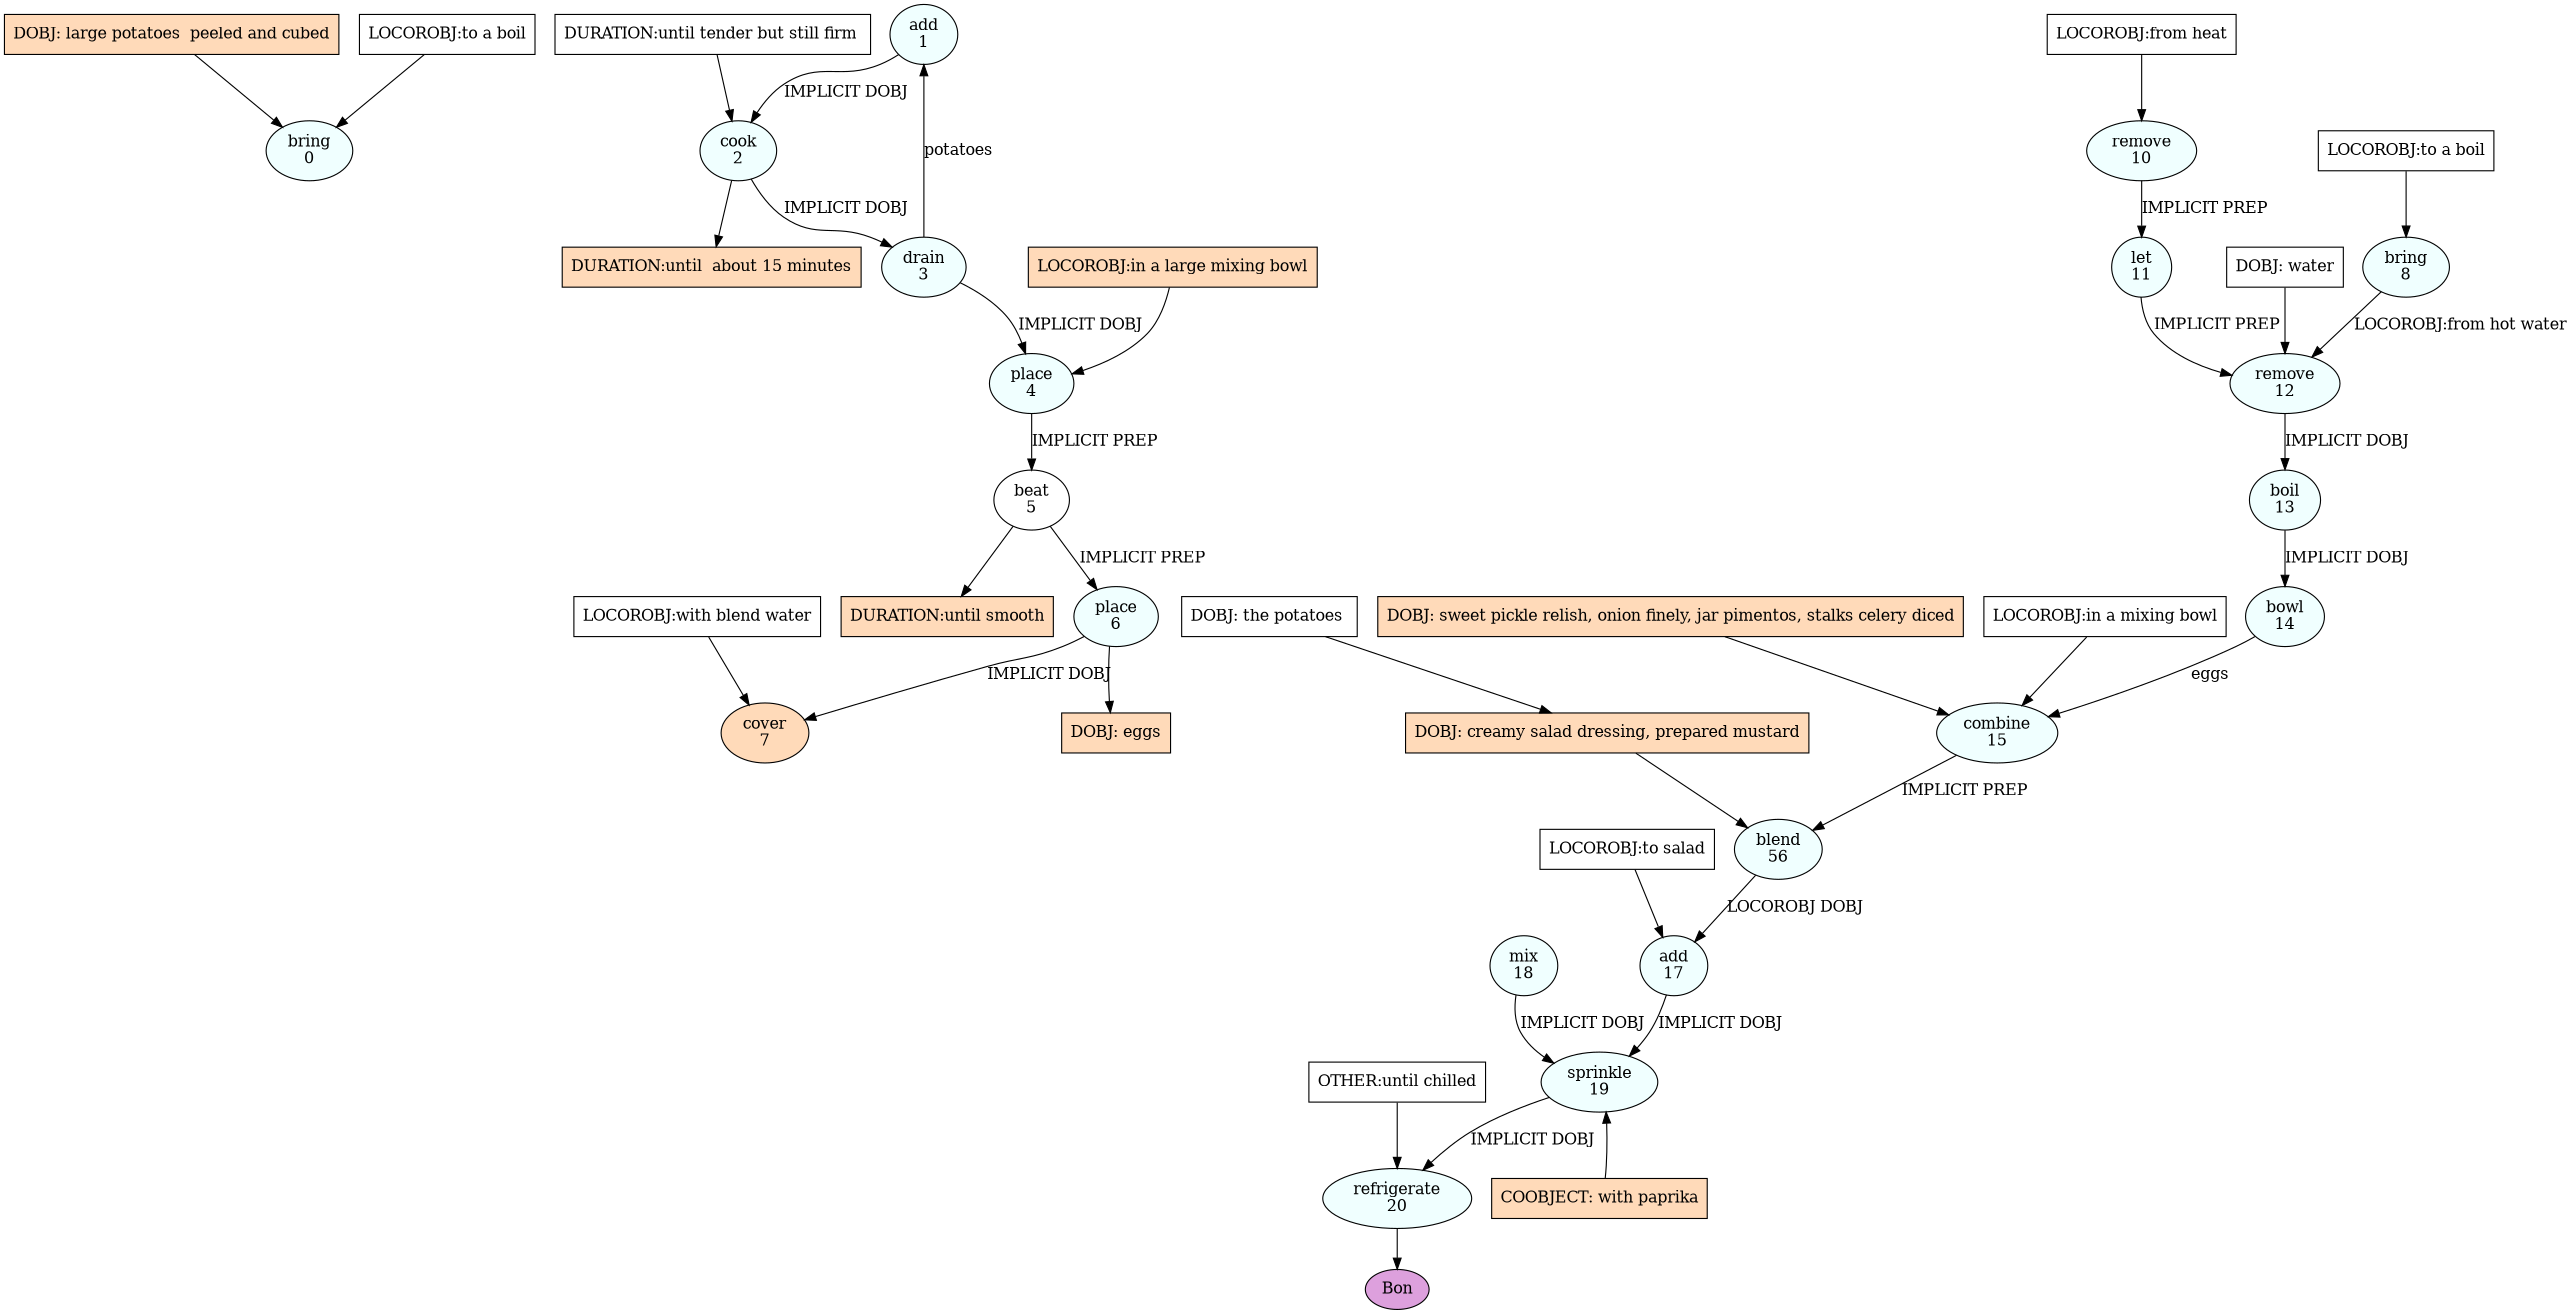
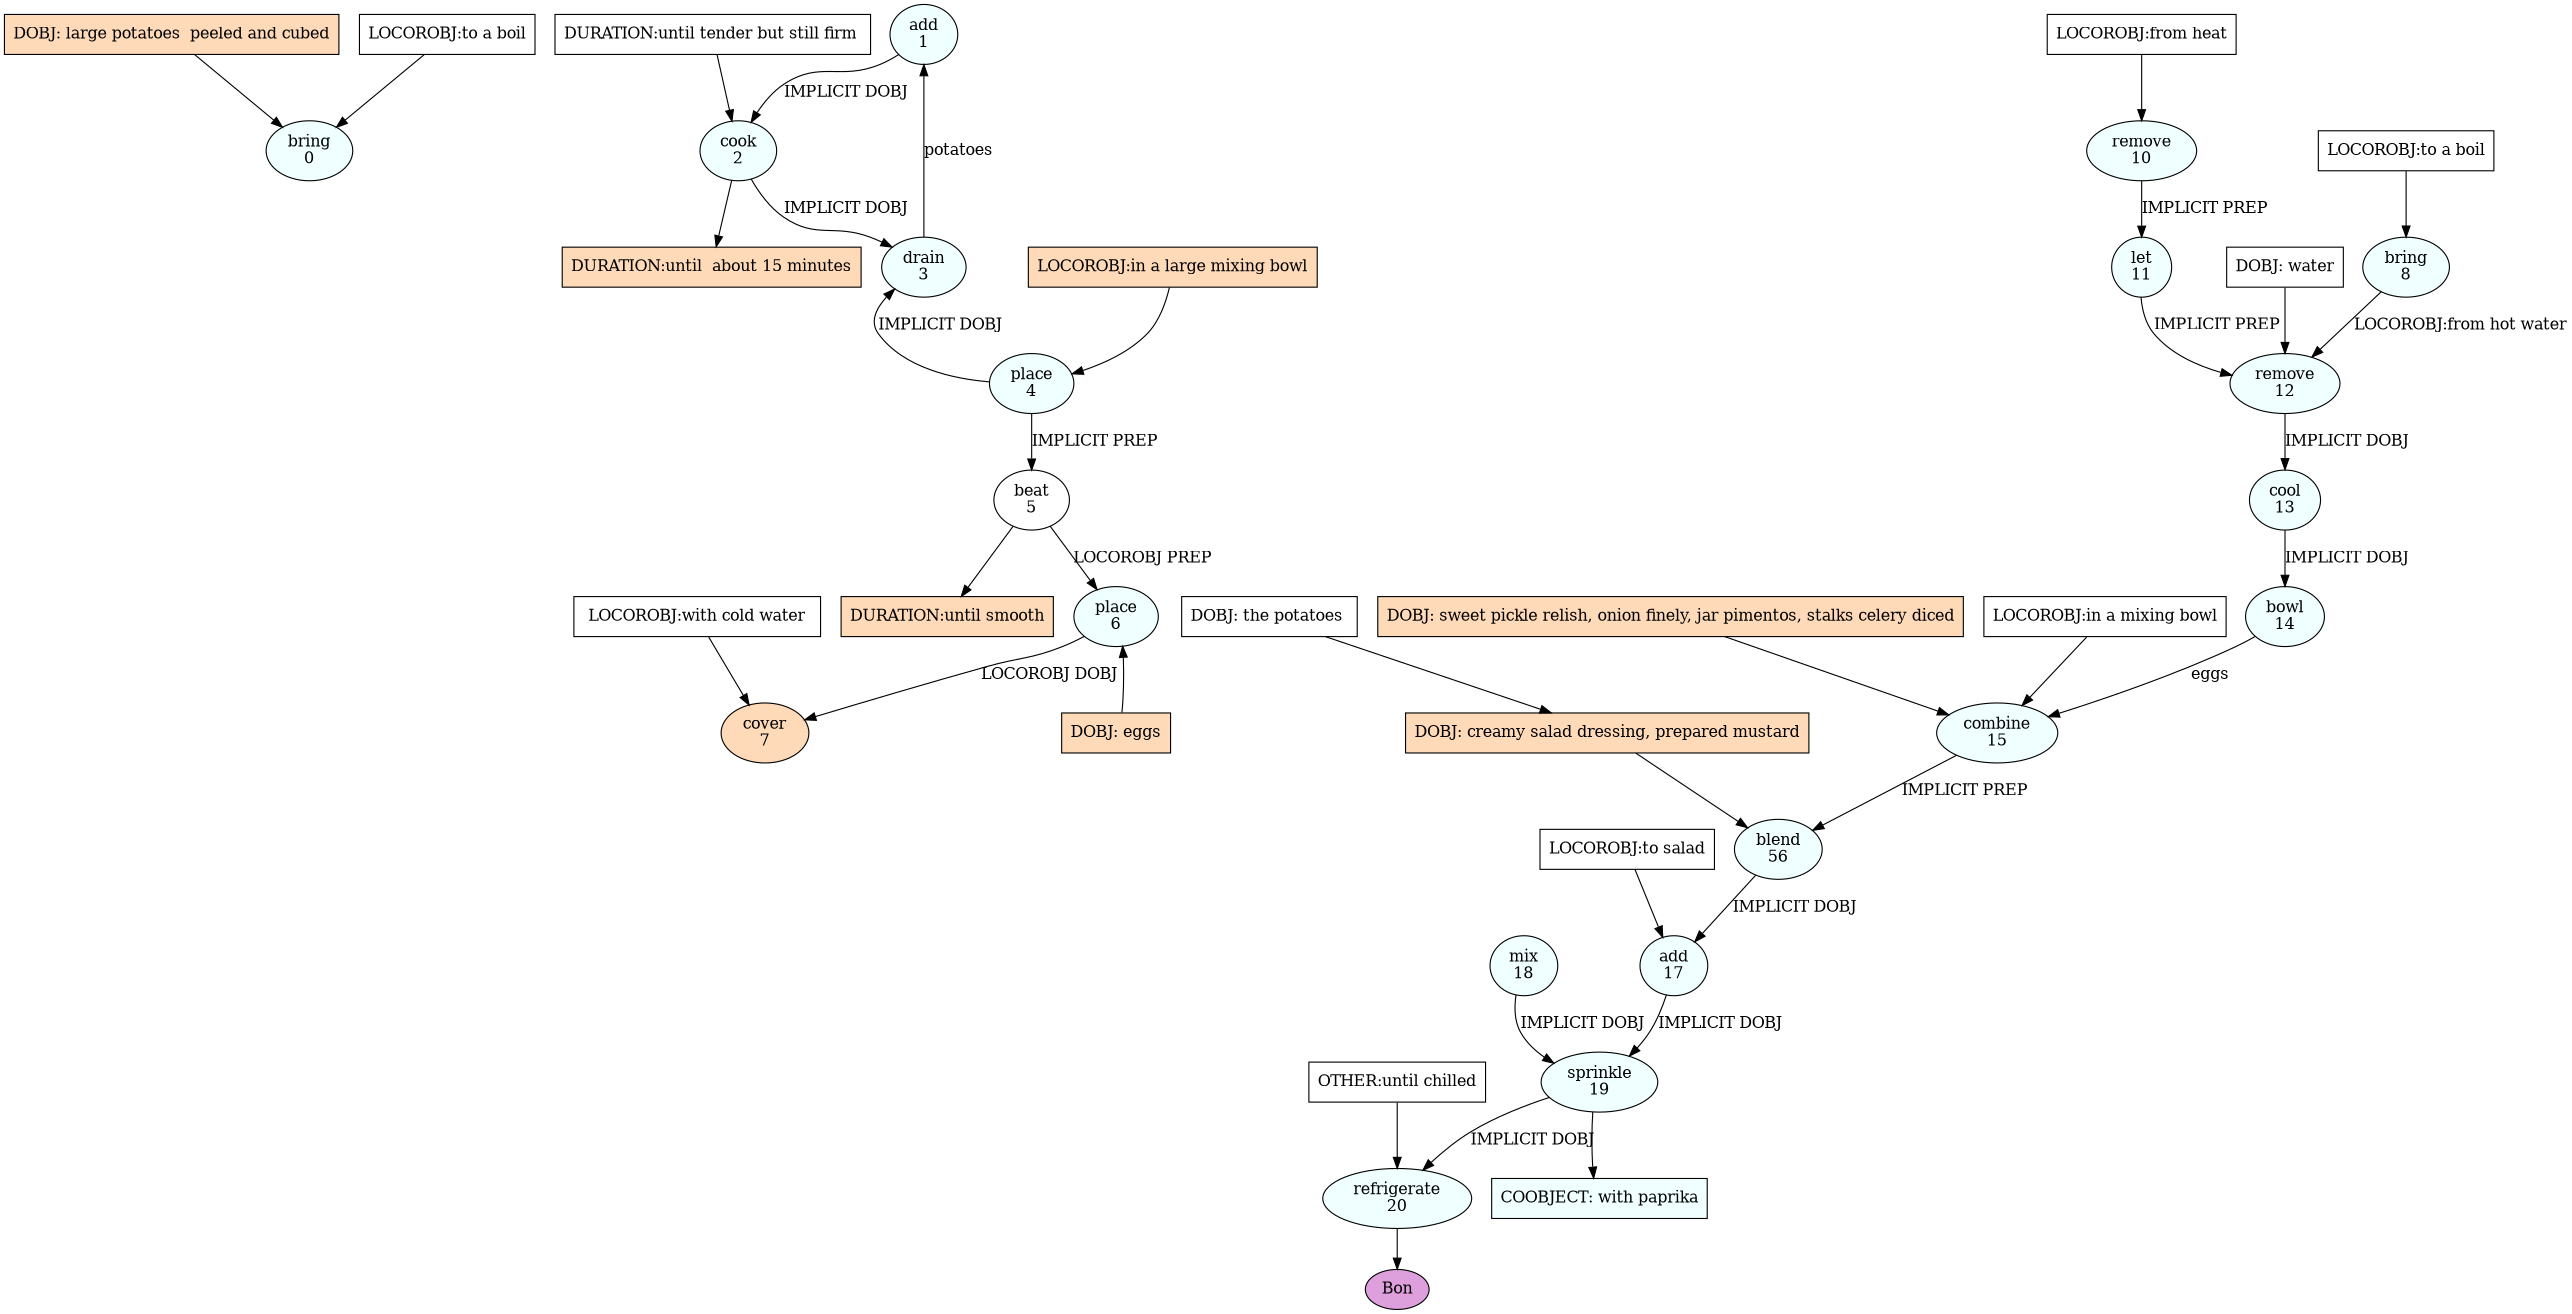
edge "drain 3" -> "place 4": reversed
node "boil 13": label "boil 13" -> "cool 13"
edge "beat 5" -> "place 6": label "IMPLICIT PREP" -> "LOCOROBJ PREP"
node "LOCOROBJ:with blend water": label "LOCOROBJ:with blend water" -> "LOCOROBJ:with cold water"
edge "place 6" -> "DOBJ: eggs": reversed
edge "place 6" -> "cover 7": label "IMPLICIT DOBJ" -> "LOCOROBJ DOBJ"
edge "blend 56" -> "add 17": label "LOCOROBJ DOBJ" -> "IMPLICIT DOBJ"
edge "COOBJECT: with paprika" -> "sprinkle 19": reversed
node "COOBJECT: with paprika": fillcolor peachpuff -> azure
